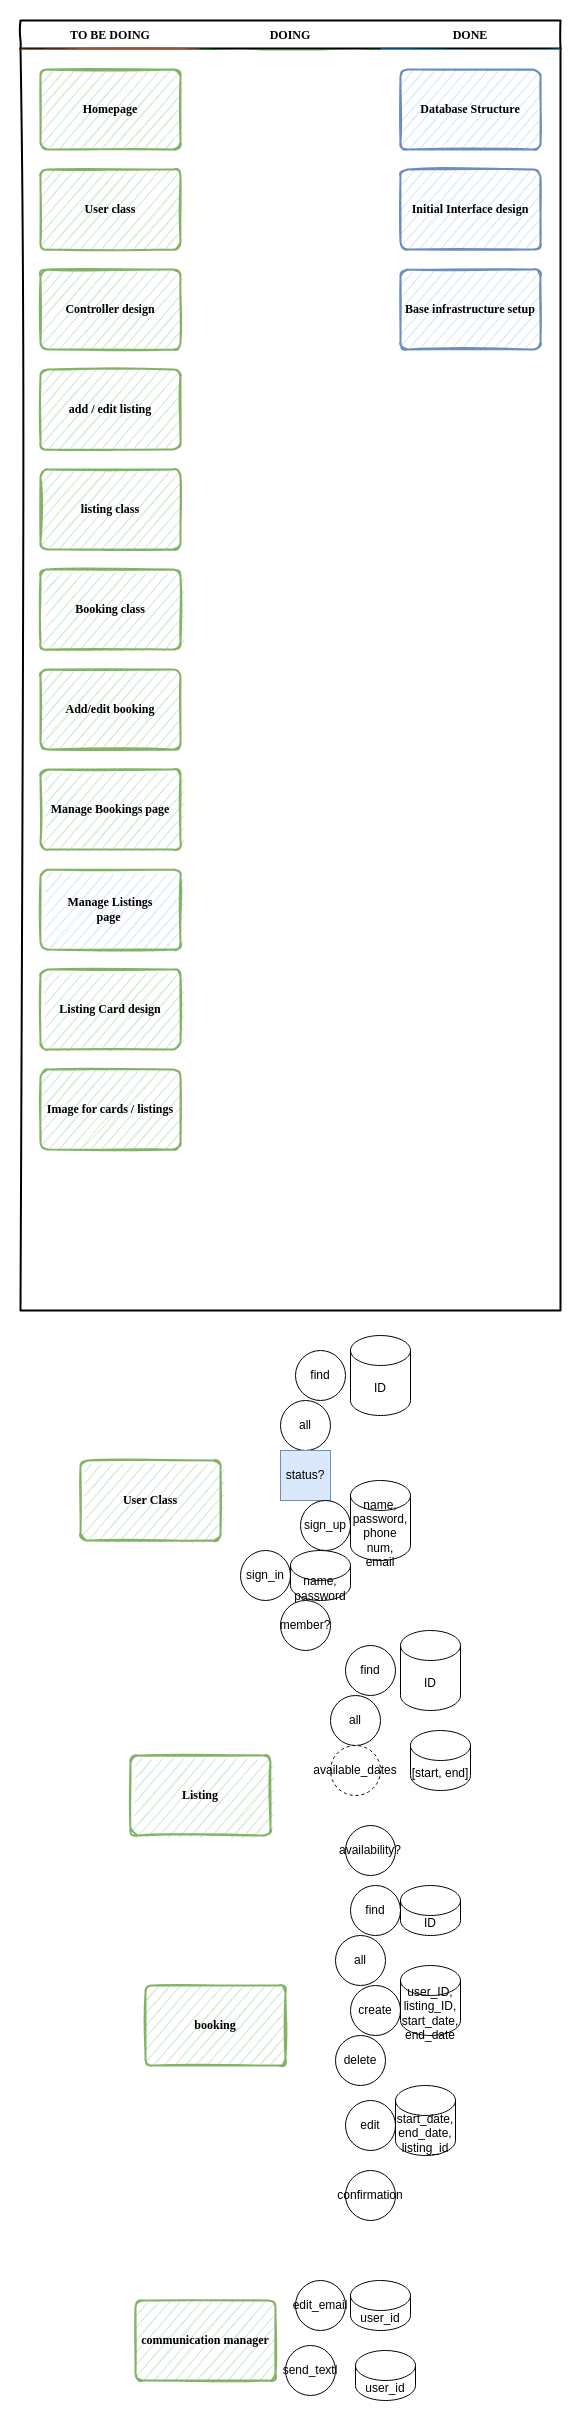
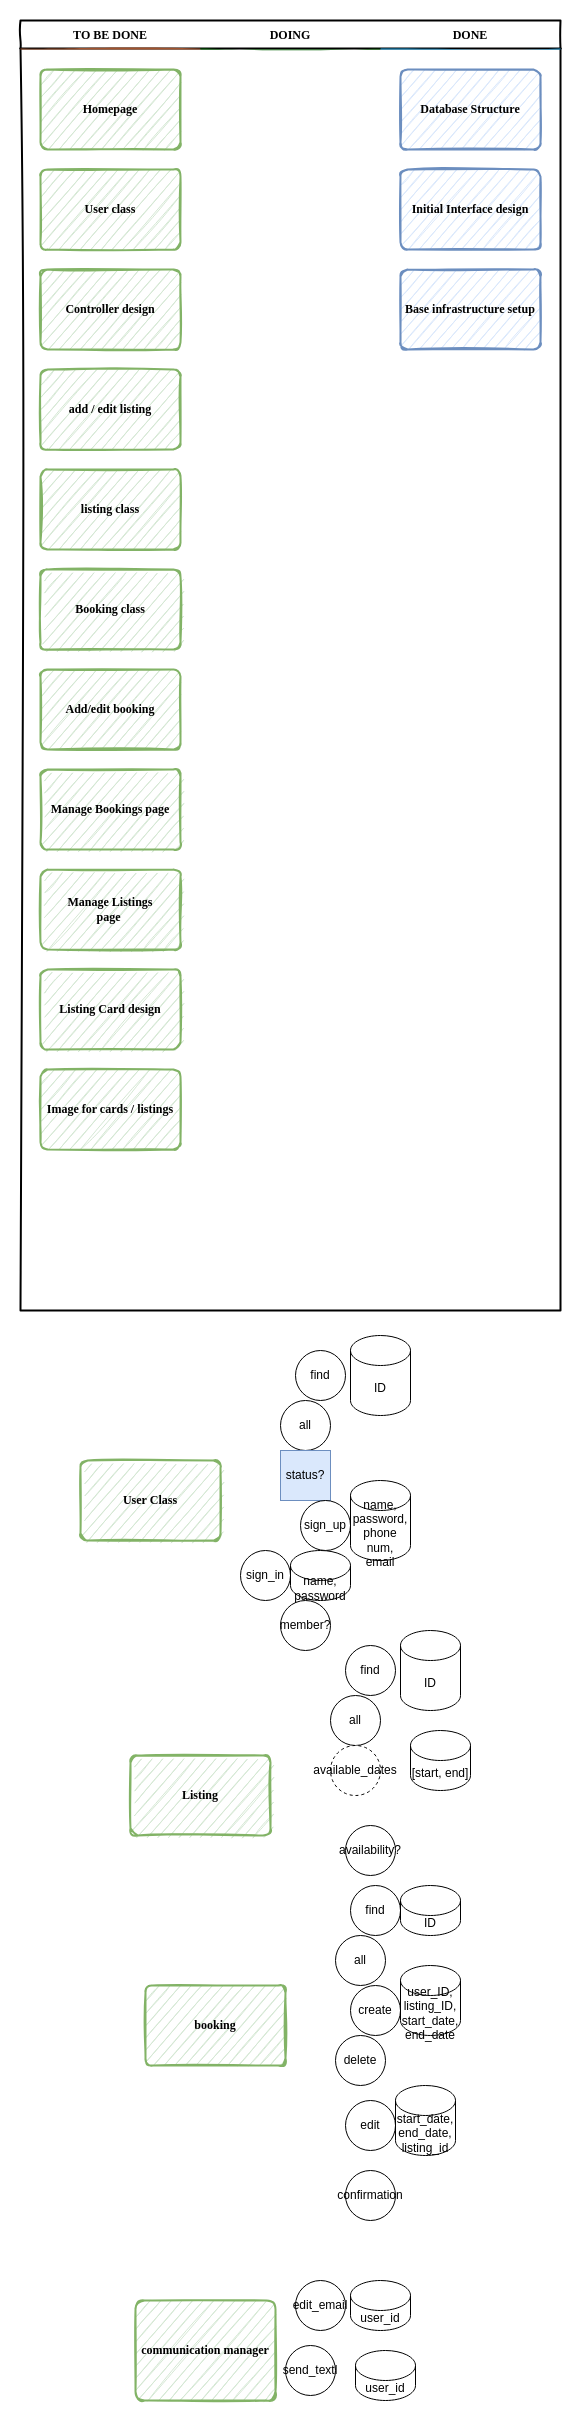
node "TO BE DOING": label "TO BE DOING" -> "TO BE DONE"
node "Manage Listings page": fillcolor #dae8fc -> #d5e8d4
node "communication manager": size 140x80 -> 140x100
